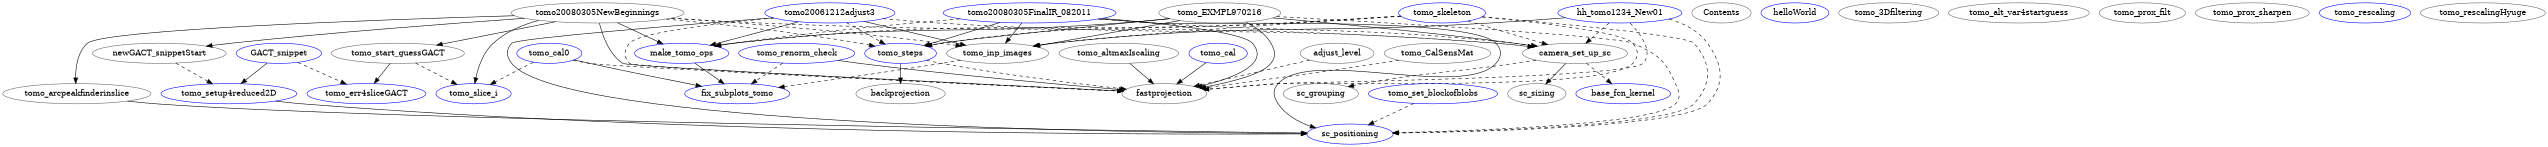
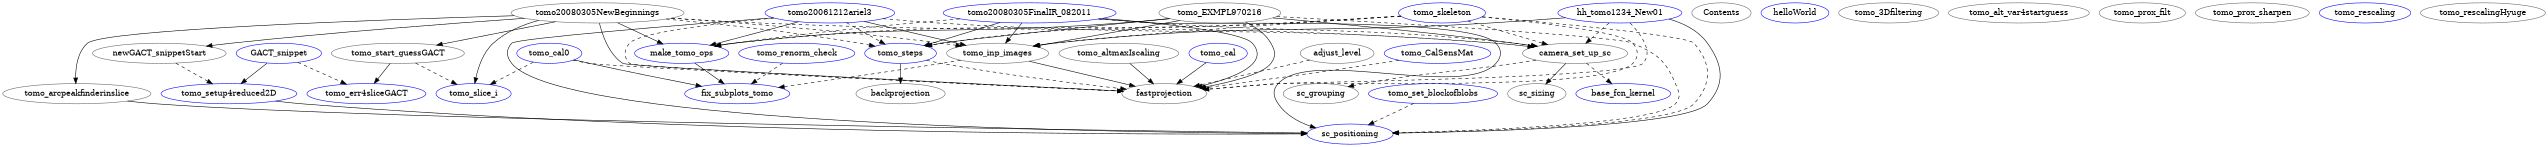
node "tomo20061212adjust3": label "tomo20061212adjust3" -> "tomo20061212ariel3"
node "tomo_CalSensMat": color gray40 -> blue
edge "tomo_renorm_check" -> "fastprojection": now "tomo_inp_images" -> "fastprojection"
edge "hh_tomo1234_New01" -> "sc_positioning": style dashed -> solid
